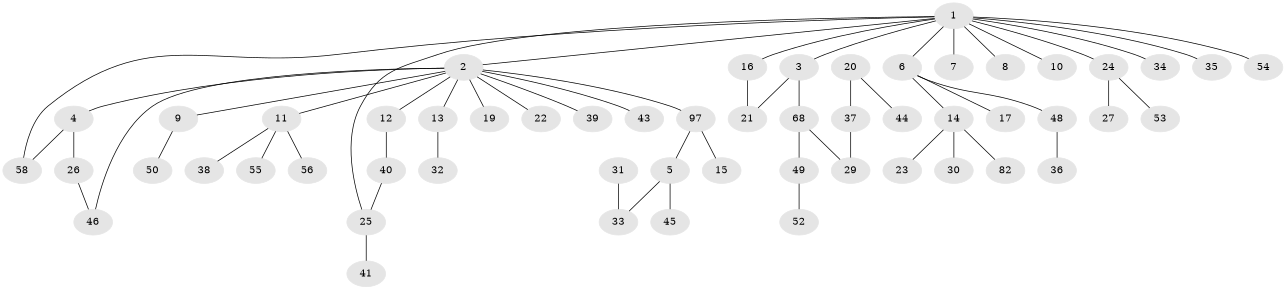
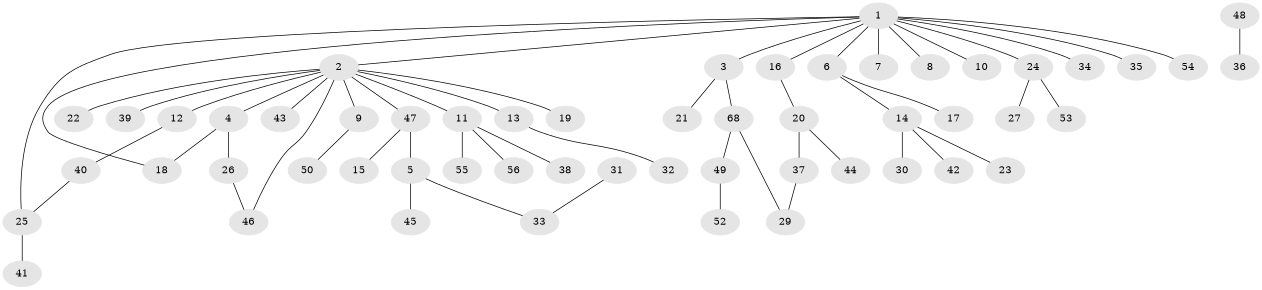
edge "16" -- "21": now "16" -- "20"
edge "6" -- "48": removed
node "97": label "97" -> "47"
node "58": label "58" -> "18"
node "82": label "82" -> "42"
